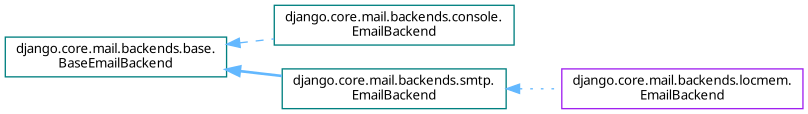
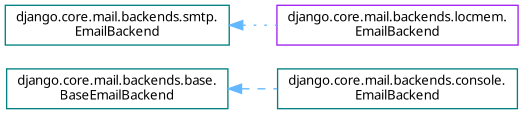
edge "django.core.mail.backends.smtp. EmailBackend" -> "django.core.mail.backends.base. BaseEmailBackend": removed
